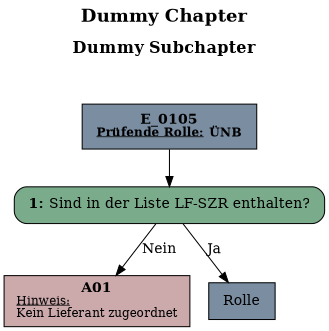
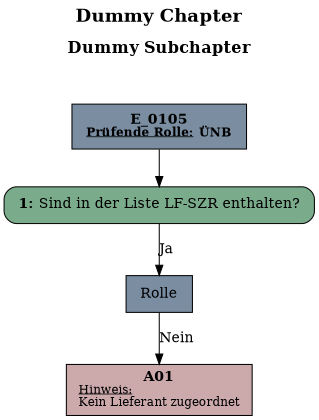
edge "1:" -> "A01": now "Rolle" -> "A01"
